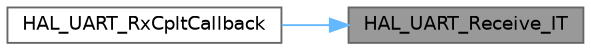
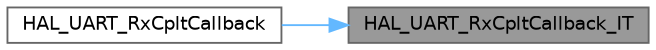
node "HAL_UART_Receive_IT": label "HAL_UART_Receive_IT" -> "HAL_UART_RxCpltCallback_IT"
